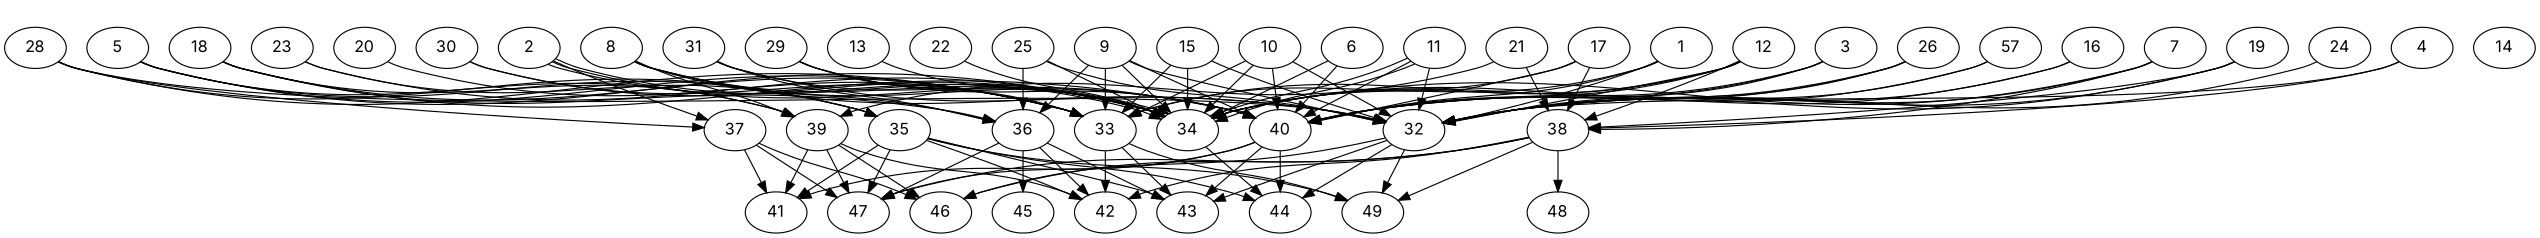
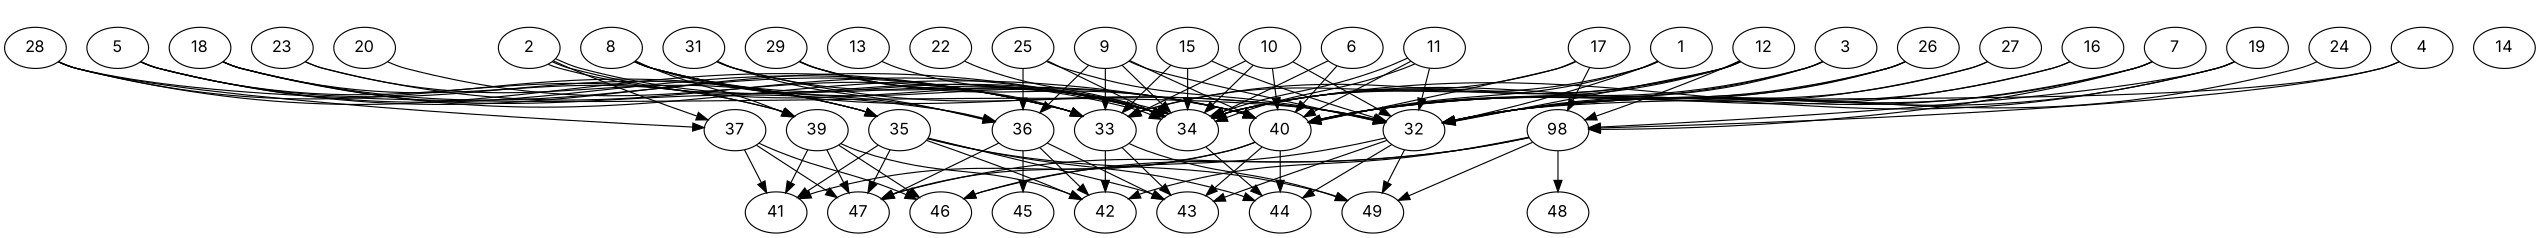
node "30": removed
node "21": removed
node "57": label "57" -> "27"
node "38": label "38" -> "98"
